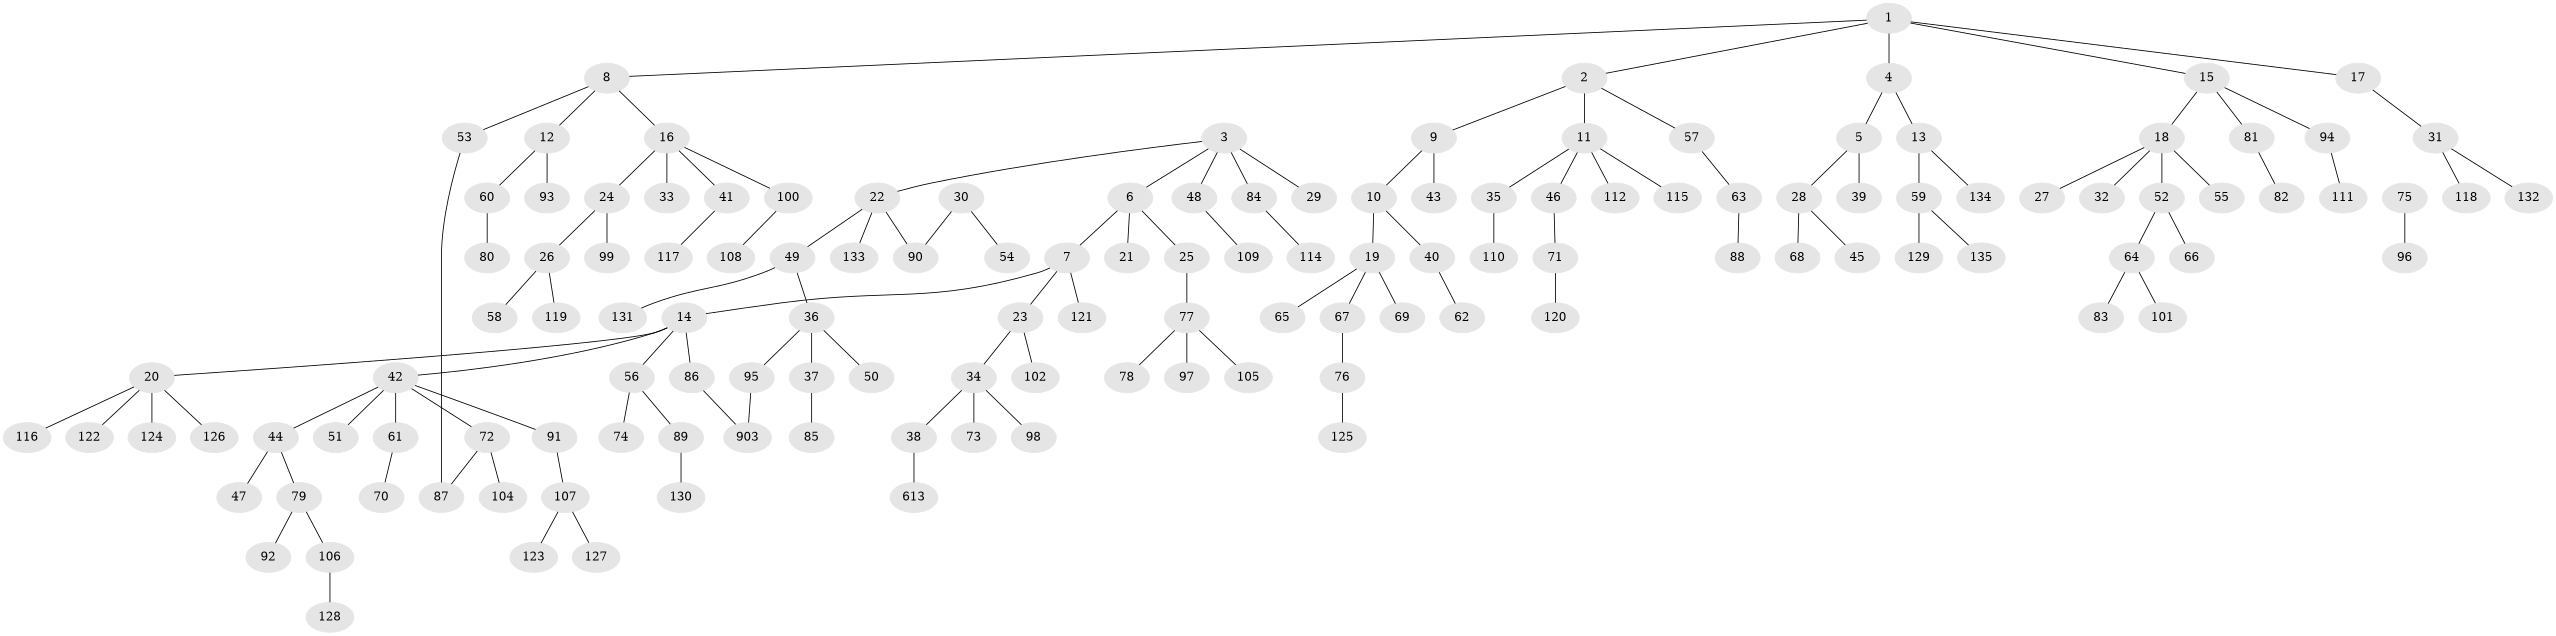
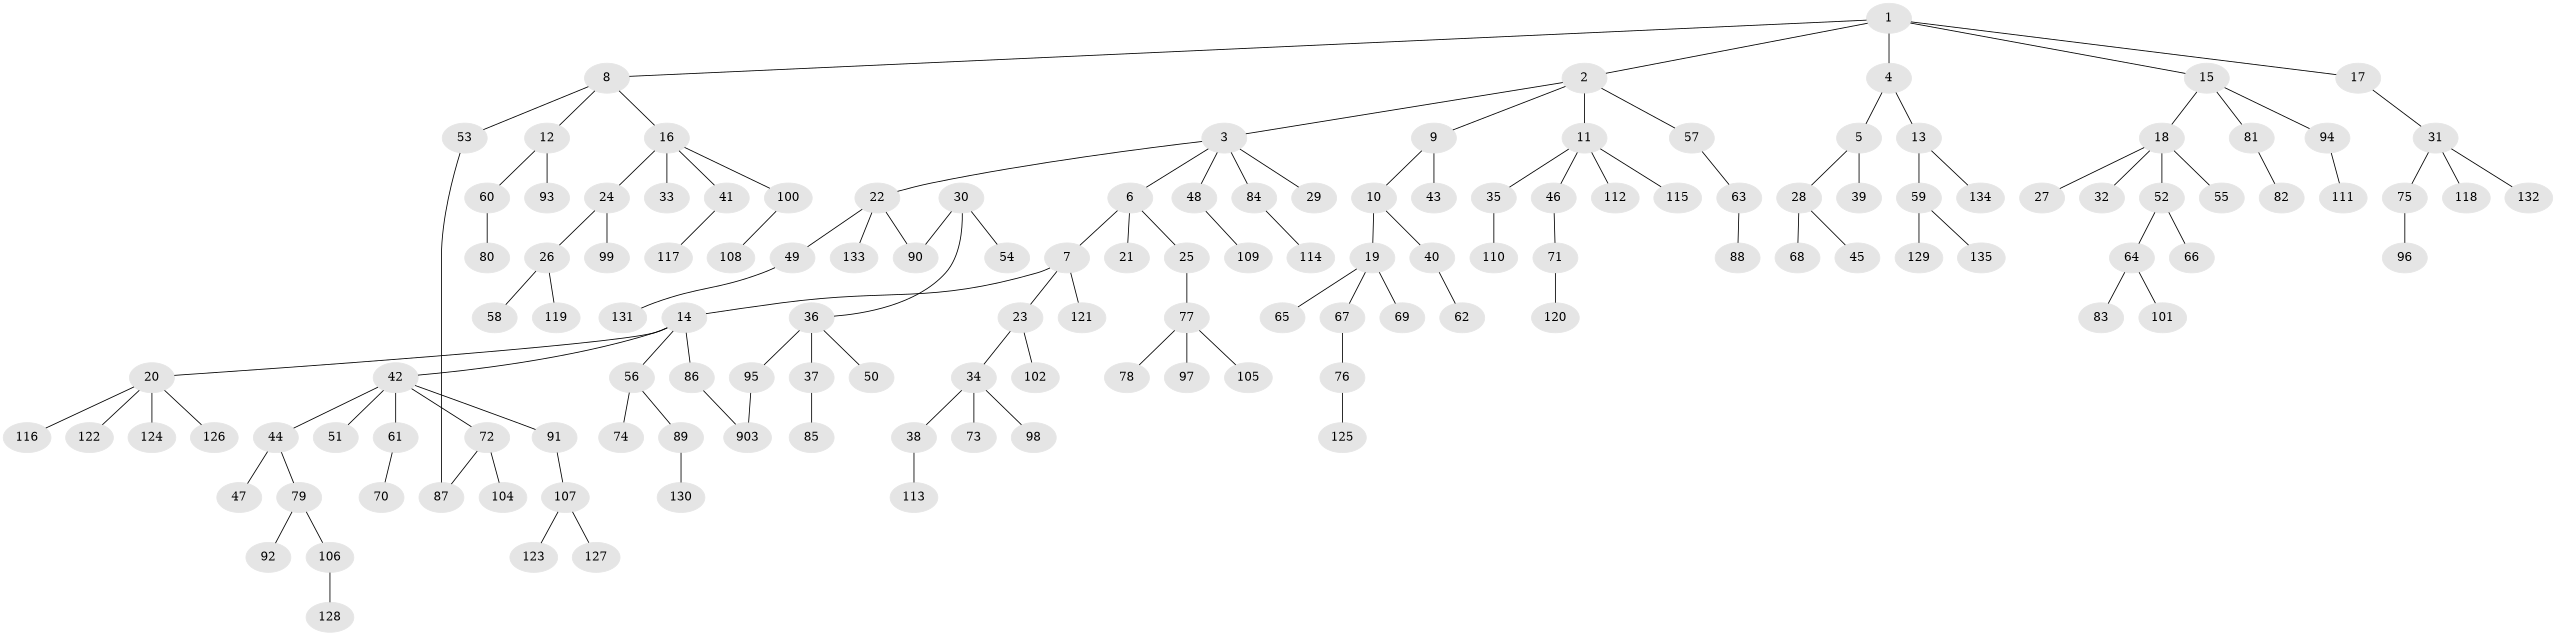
edge "2" -- "3": added
edge "31" -- "75": added
edge "49" -- "36": now "30" -- "36"
node "613": label "613" -> "113"
